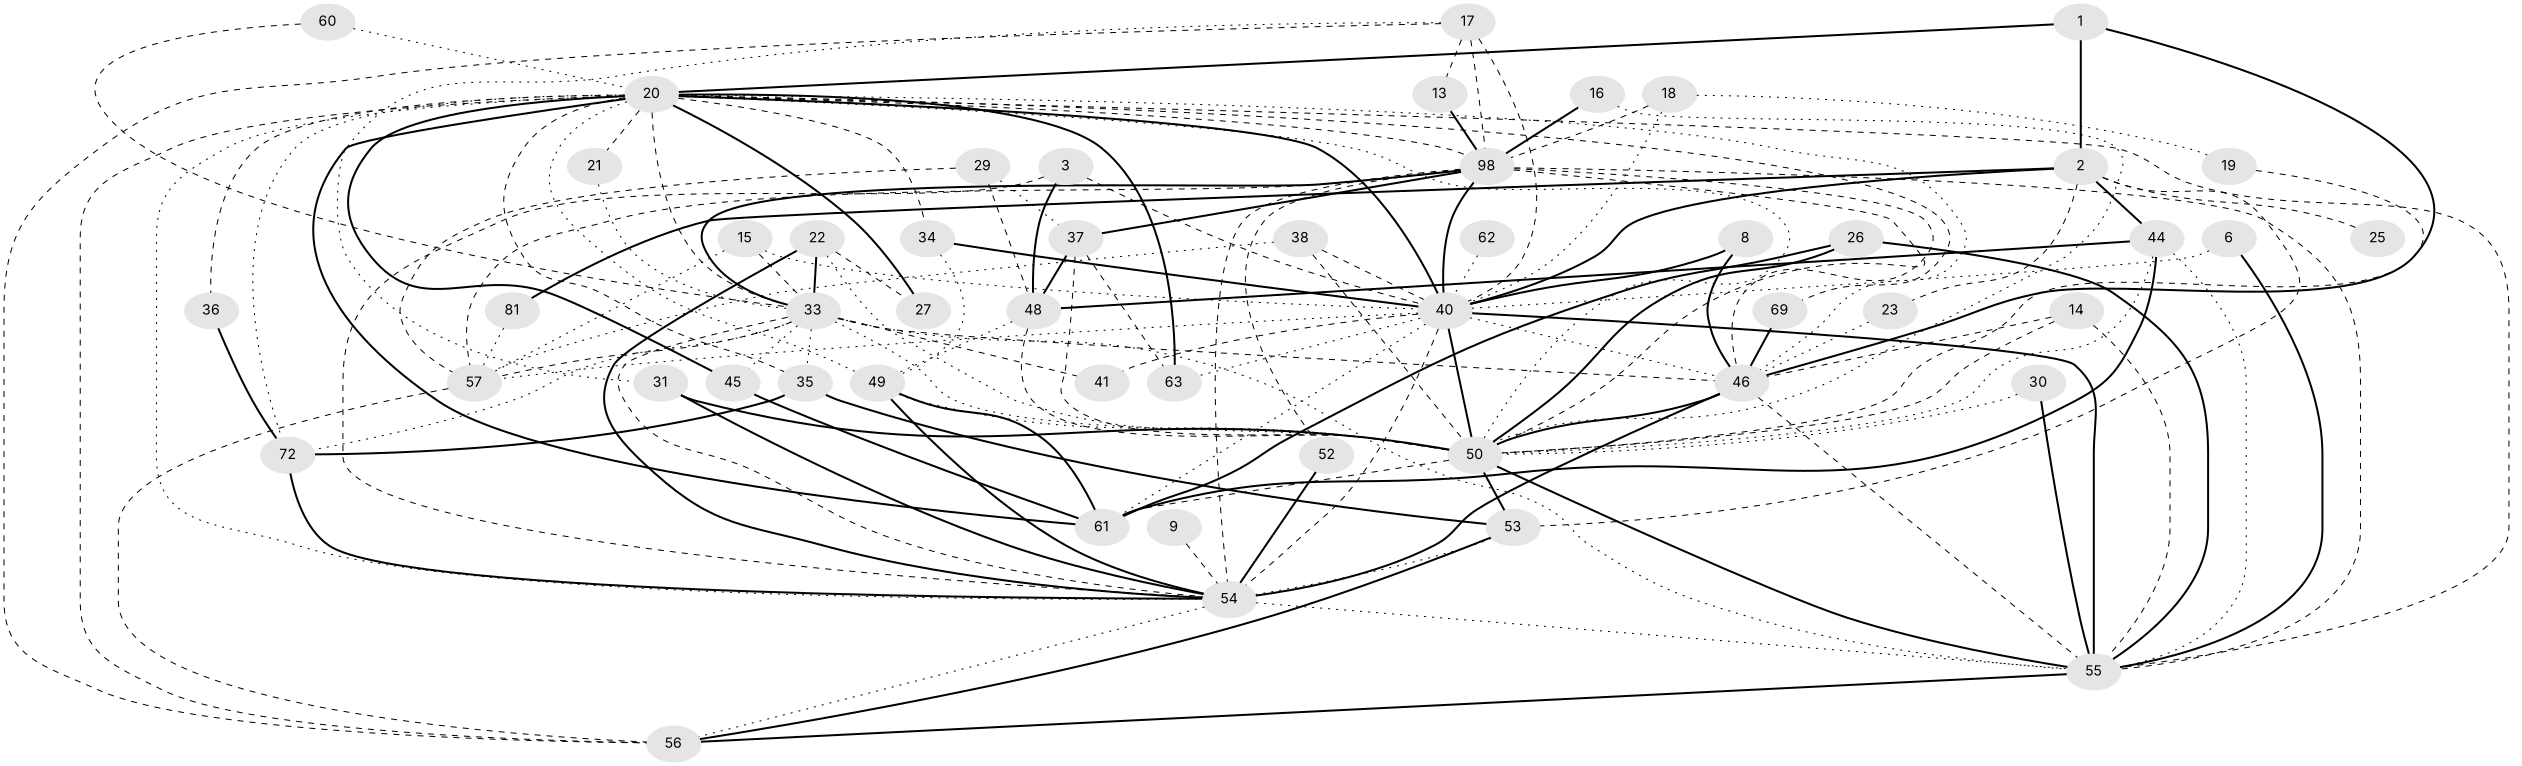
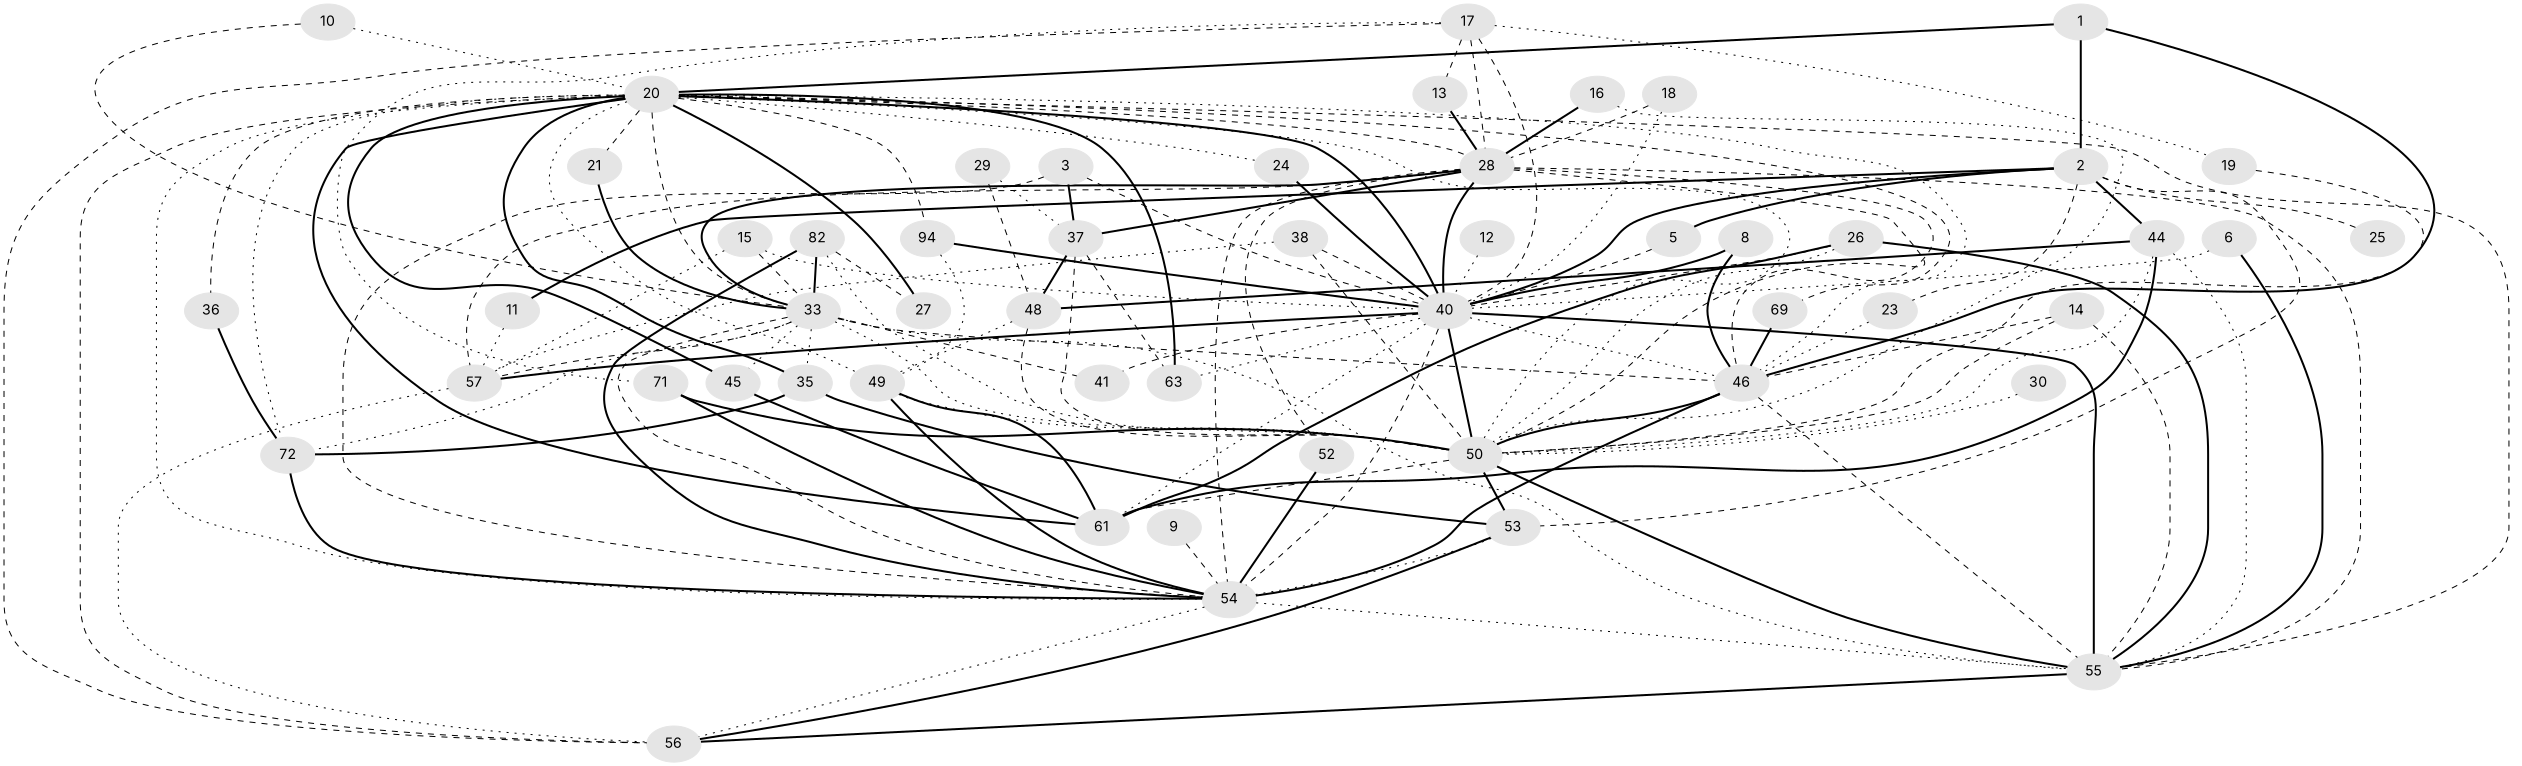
node "60": label "60" -> "10"
edge "18" -- "19": now "17" -- "19"
node "24": added
node "98": label "98" -> "28"
edge "29" -- "57": removed
edge "3" -- "48": now "3" -- "37"
node "22": label "22" -> "82"
node "34": label "34" -> "94"
node "62": label "62" -> "12"
node "5": added
edge "20" -- "35": style dashed -> bold
edge "21" -- "33": style dotted -> bold
edge "26" -- "40": added
edge "26" -- "50": style bold -> dotted
node "81": label "81" -> "11"
edge "40" -- "57": style dotted -> bold
node "31": label "31" -> "71"
edge "30" -- "55": removed
edge "57" -- "56": style dashed -> dotted
